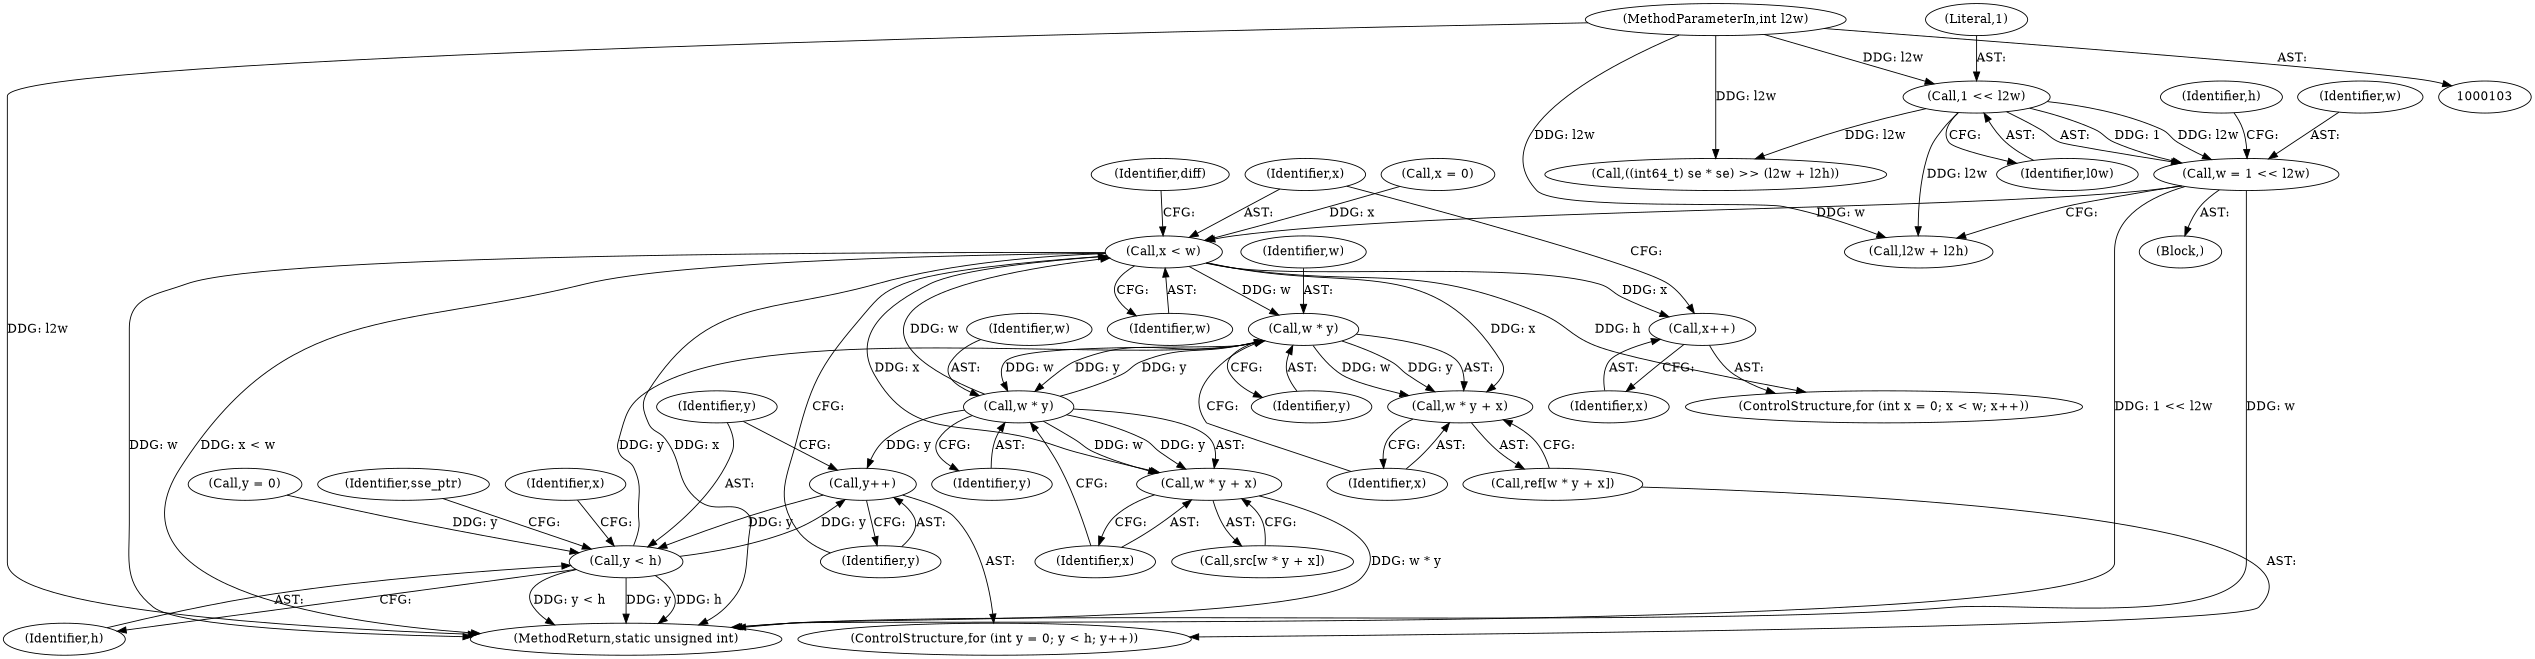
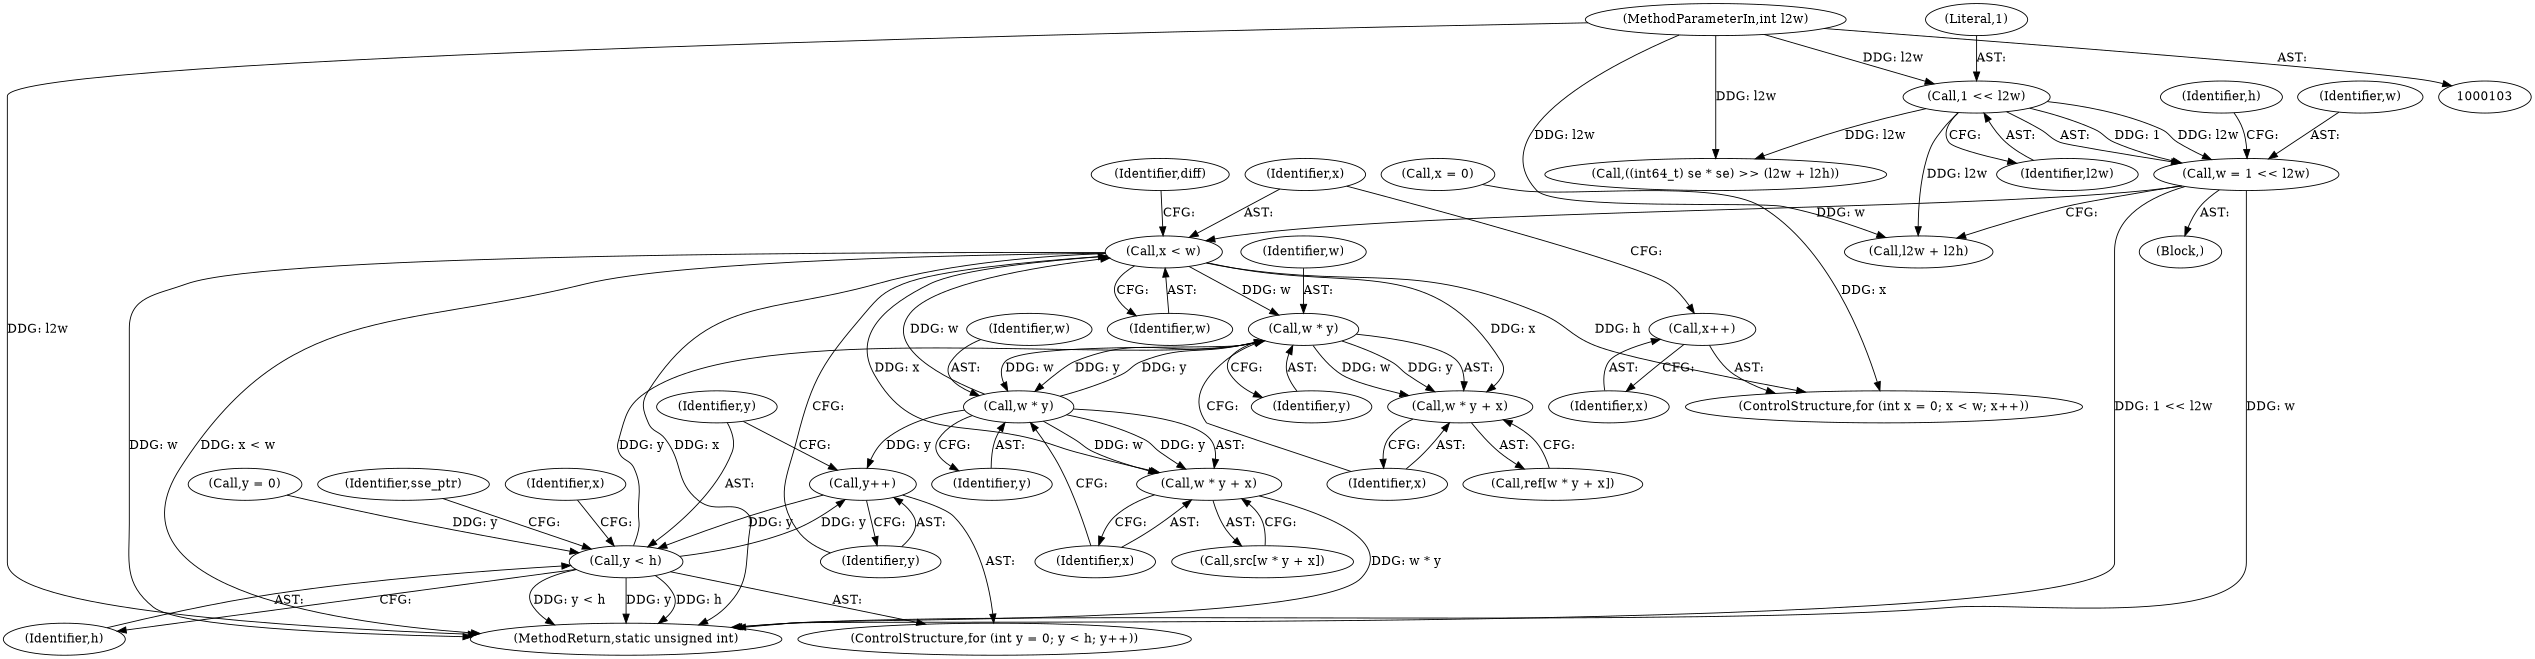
node "(Identifier,l0w)": label "(Identifier,l0w)" -> "(Identifier,l2w)"
edge "(Call,x = 0)" -> "(Call,x < w)": now "(Call,x = 0)" -> "(ControlStructure,for (int x = 0; x < w; x++))"
edge "(Call,x < w)" -> "(Call,x++)": removed, label "DDG: x"
edge "(Call,ref[w * y + x])" -> "(ControlStructure,for (int y = 0; y < h; y++))": now "(Call,y < h)" -> "(ControlStructure,for (int y = 0; y < h; y++))"
